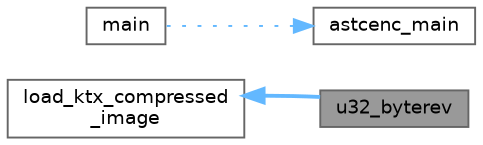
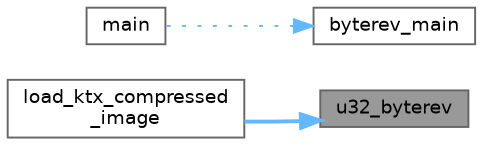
node "astcenc_main": label "astcenc_main" -> "byterev_main"
edge "u32_byterev" -> "load_ktx_compressed _image": reversed
